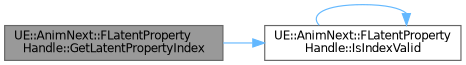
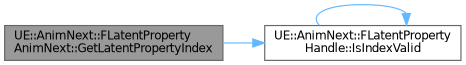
node "UE::AnimNext::FLatentProperty Handle::GetLatentPropertyIndex": label "UE::AnimNext::FLatentProperty Handle::GetLatentPropertyIndex" -> "UE::AnimNext::FLatentProperty AnimNext::GetLatentPropertyIndex"
